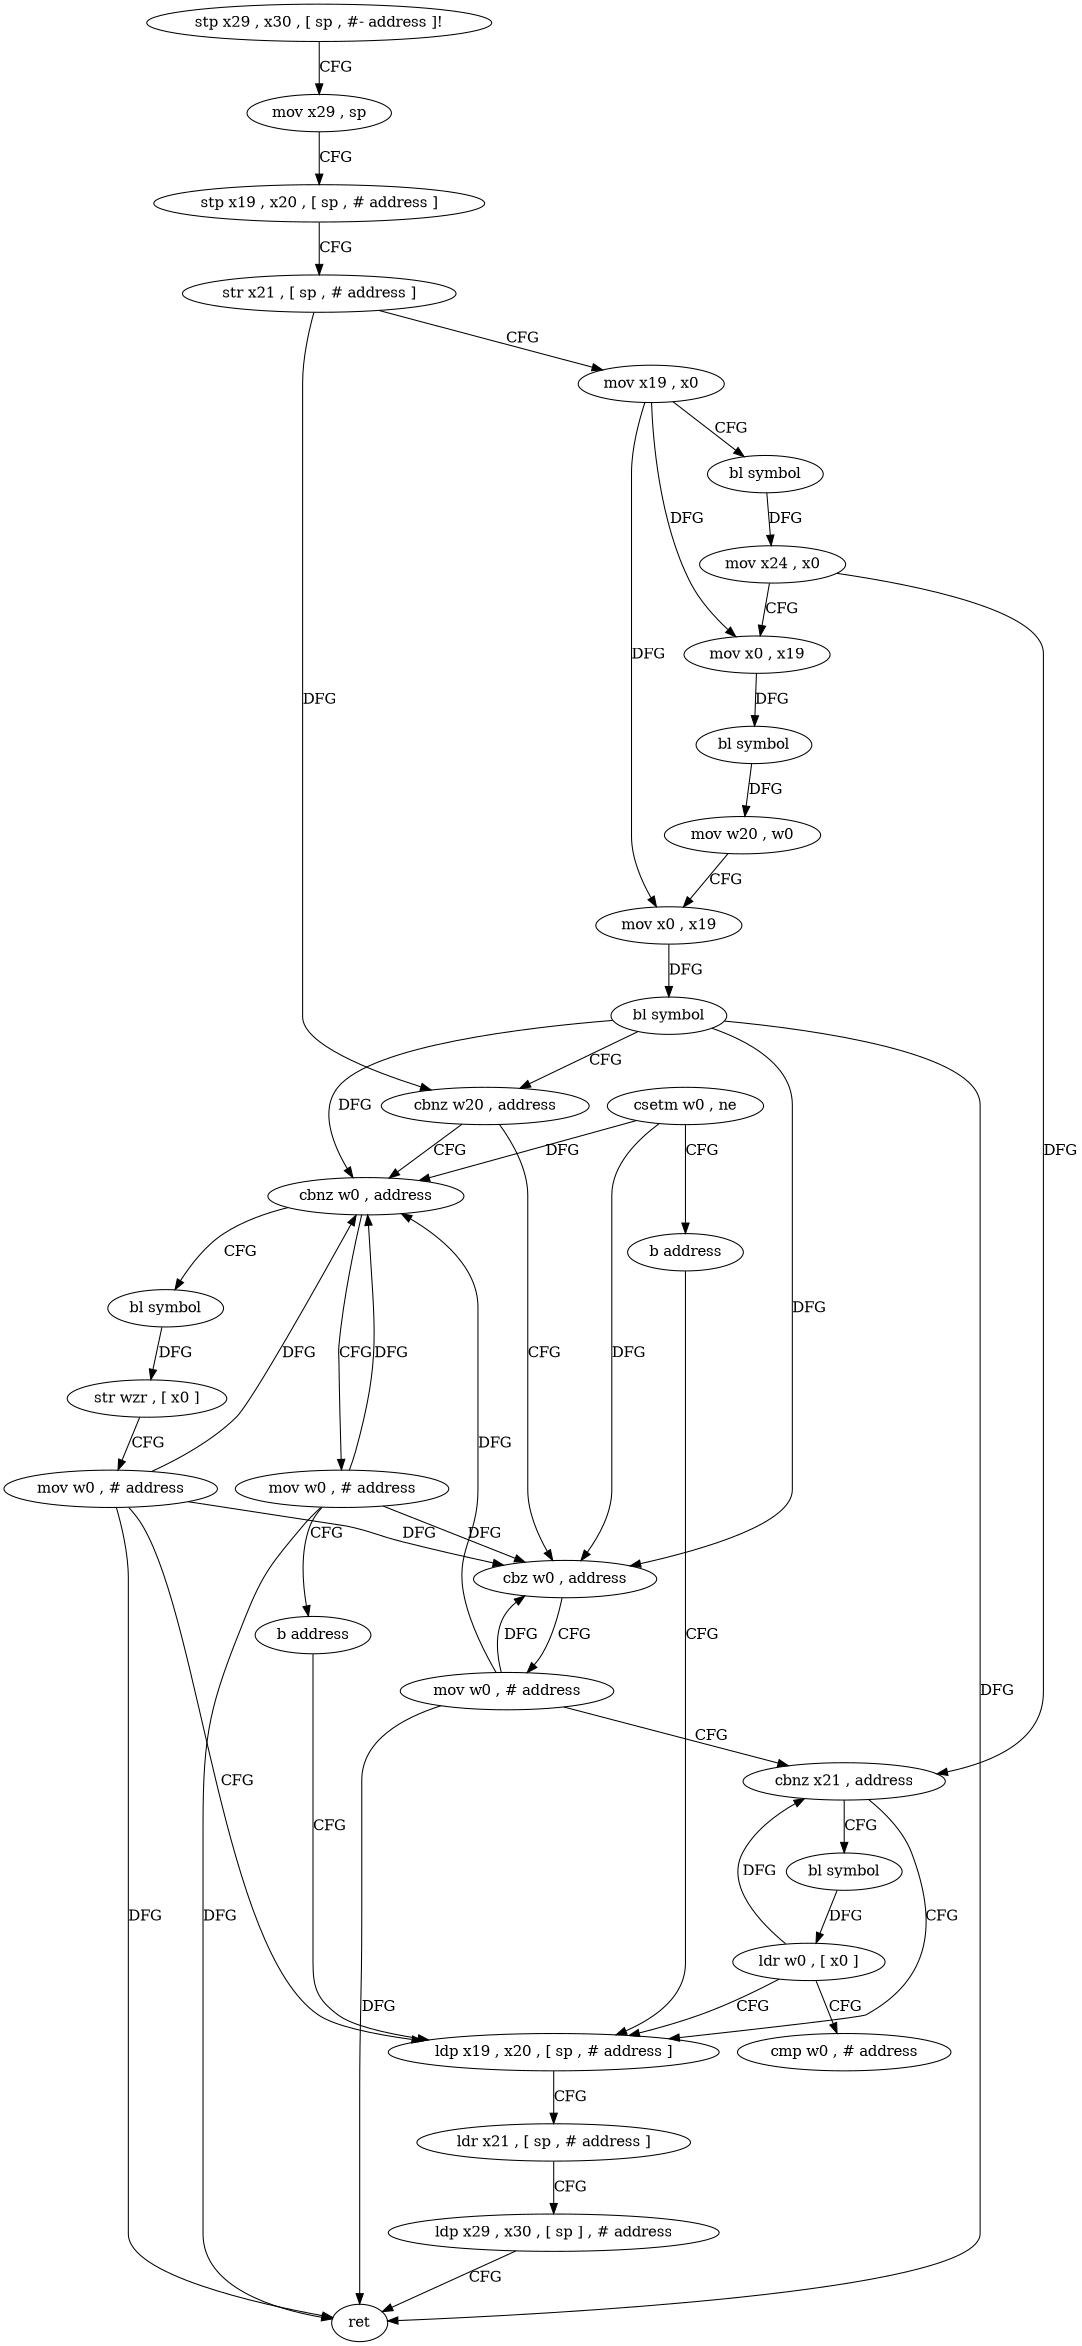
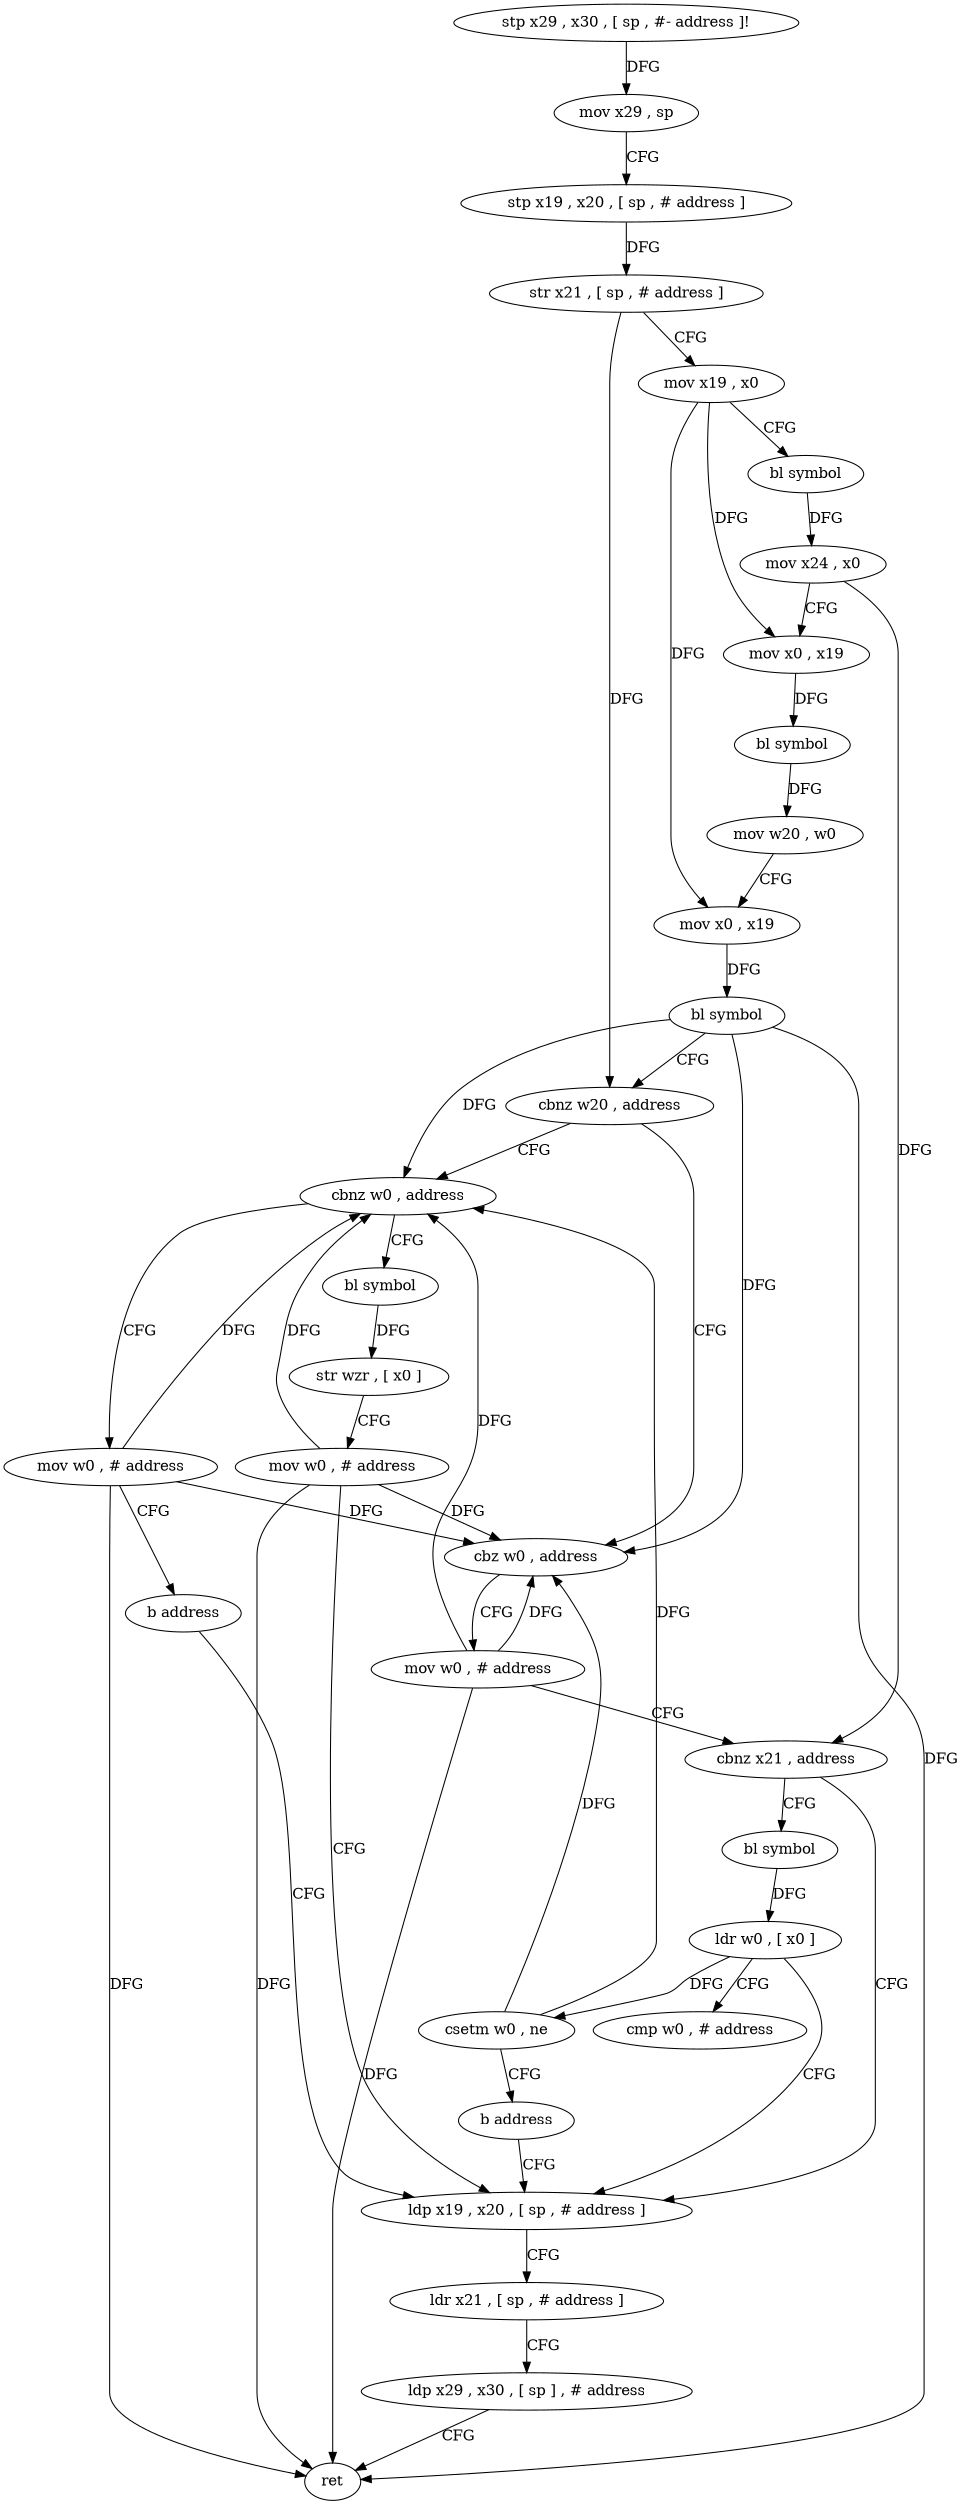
edge "stp x29 , x30 , [ sp , #- address ]!" -> "mov x29 , sp": label "CFG" -> "DFG"
edge "stp x19 , x20 , [ sp , # address ]" -> "str x21 , [ sp , # address ]": label "CFG" -> "DFG"
edge "ldr w0 , [ x0 ]" -> "cbnz x21 , address": now "ldr w0 , [ x0 ]" -> "csetm w0 , ne"
